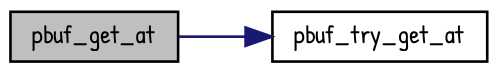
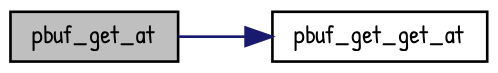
node "pbuf_try_get_at": label "pbuf_try_get_at" -> "pbuf_get_get_at"
